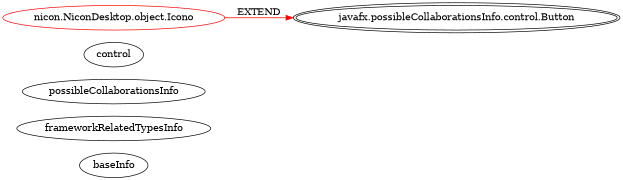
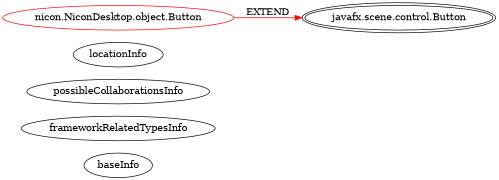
node "nicon.NiconDesktop.object.Icono": label "nicon.NiconDesktop.object.Icono" -> "nicon.NiconDesktop.object.Button"
node "javafx.possibleCollaborationsInfo.control.Button": label "javafx.possibleCollaborationsInfo.control.Button" -> "javafx.scene.control.Button"
node "control": label "control" -> "locationInfo"
